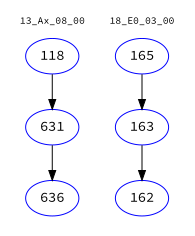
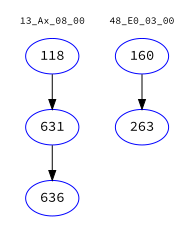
cluster "18_E0_03_00": label "18_E0_03_00" -> "48_E0_03_00"
node "165": label "165" -> "160"
node "163": label "163" -> "263"
node "162": removed
